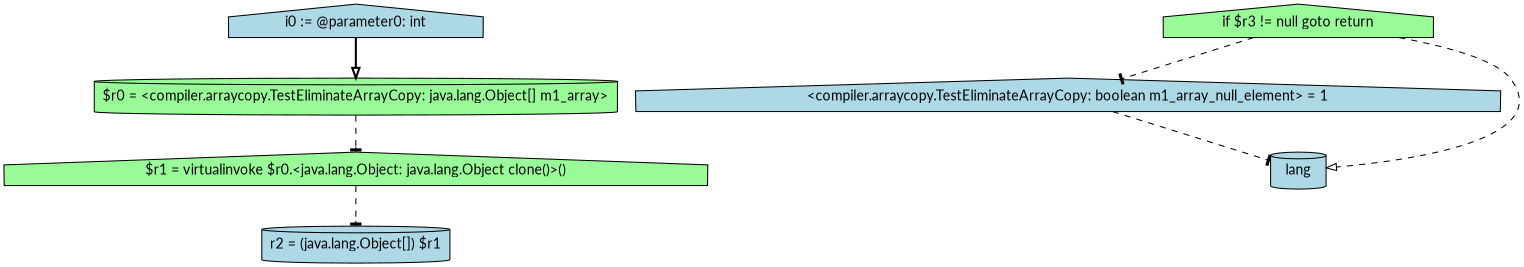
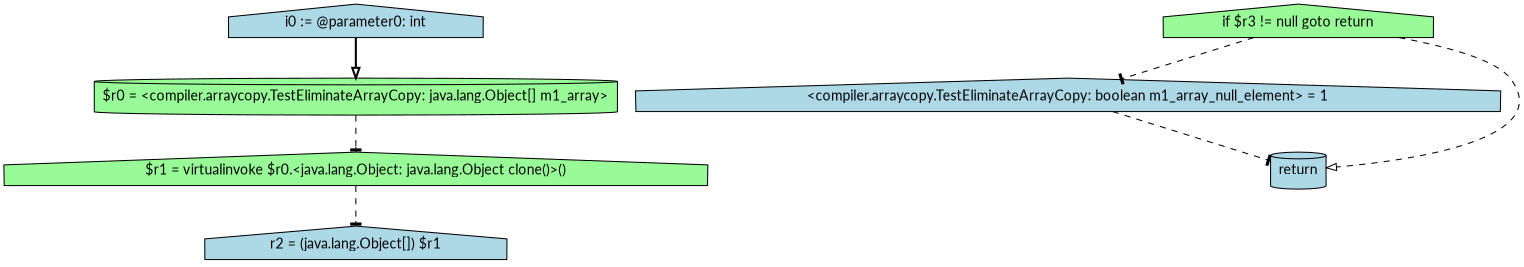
node "lang": label "lang" -> "return"
node "r2 = (java.lang.Object[]) $r1": shape cylinder -> house
